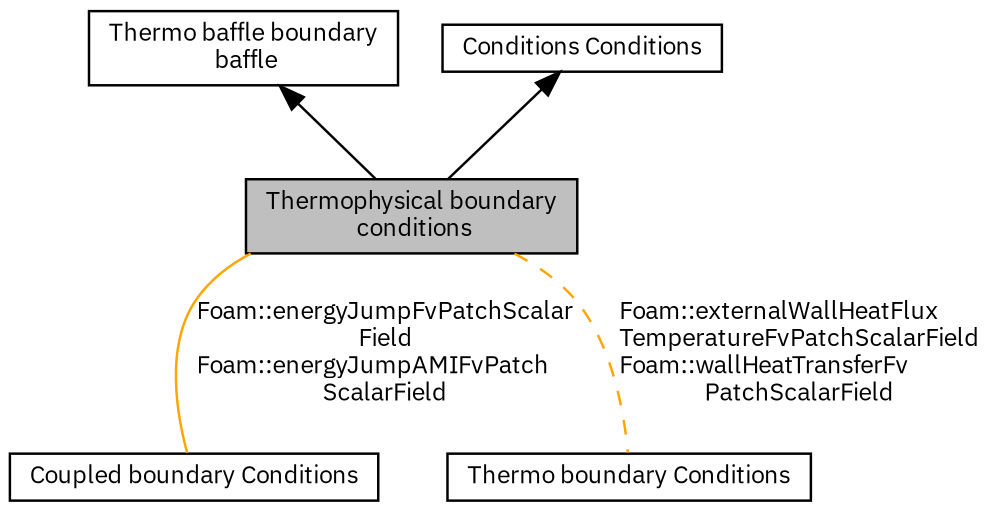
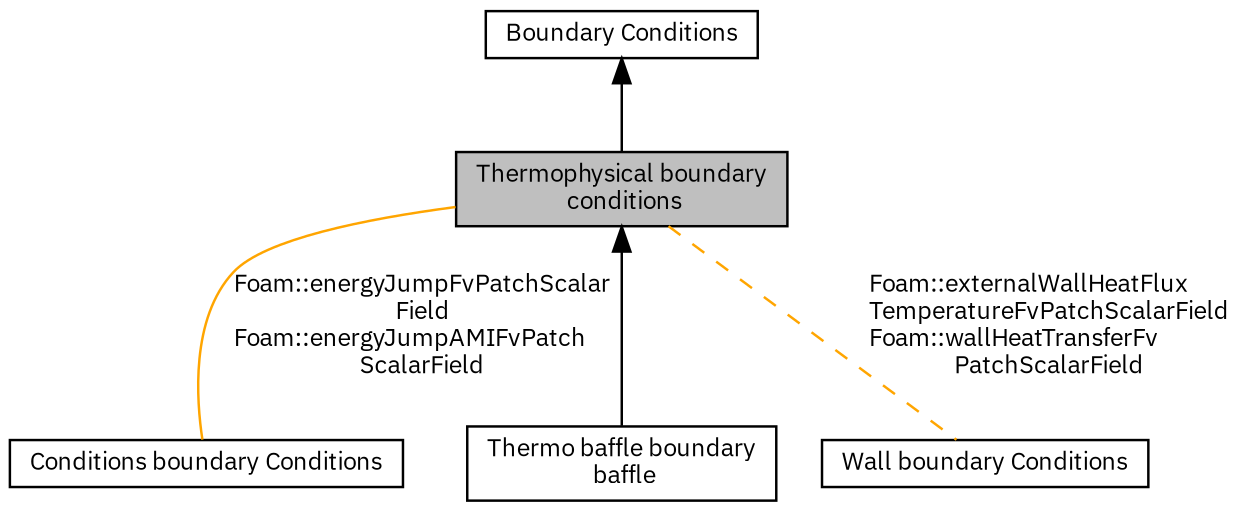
node "Conditions Conditions": label "Conditions Conditions" -> "Boundary Conditions"
edge "Thermophysical boundary conditions" -> "Thermo baffle boundary baffle": reversed
node "Coupled boundary Conditions": label "Coupled boundary Conditions" -> "Conditions boundary Conditions"
node "Thermo boundary Conditions": label "Thermo boundary Conditions" -> "Wall boundary Conditions"
